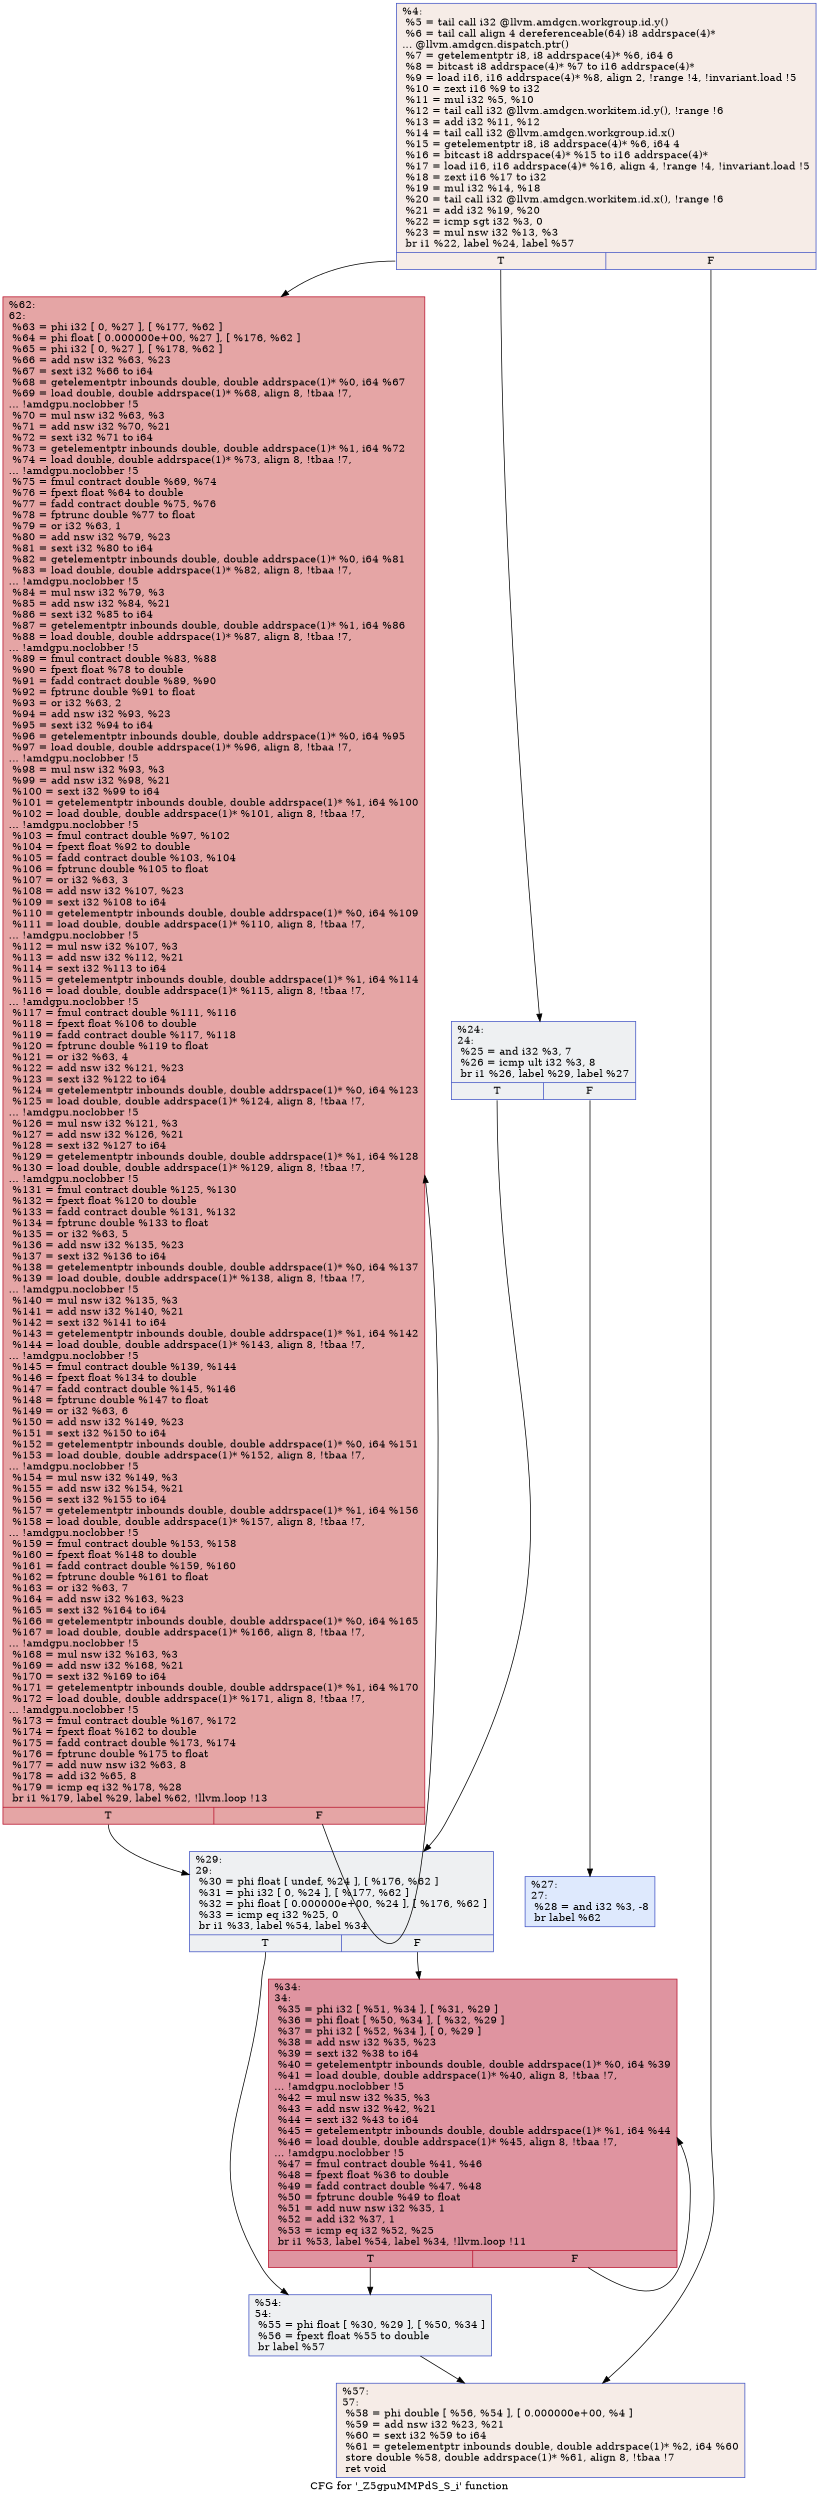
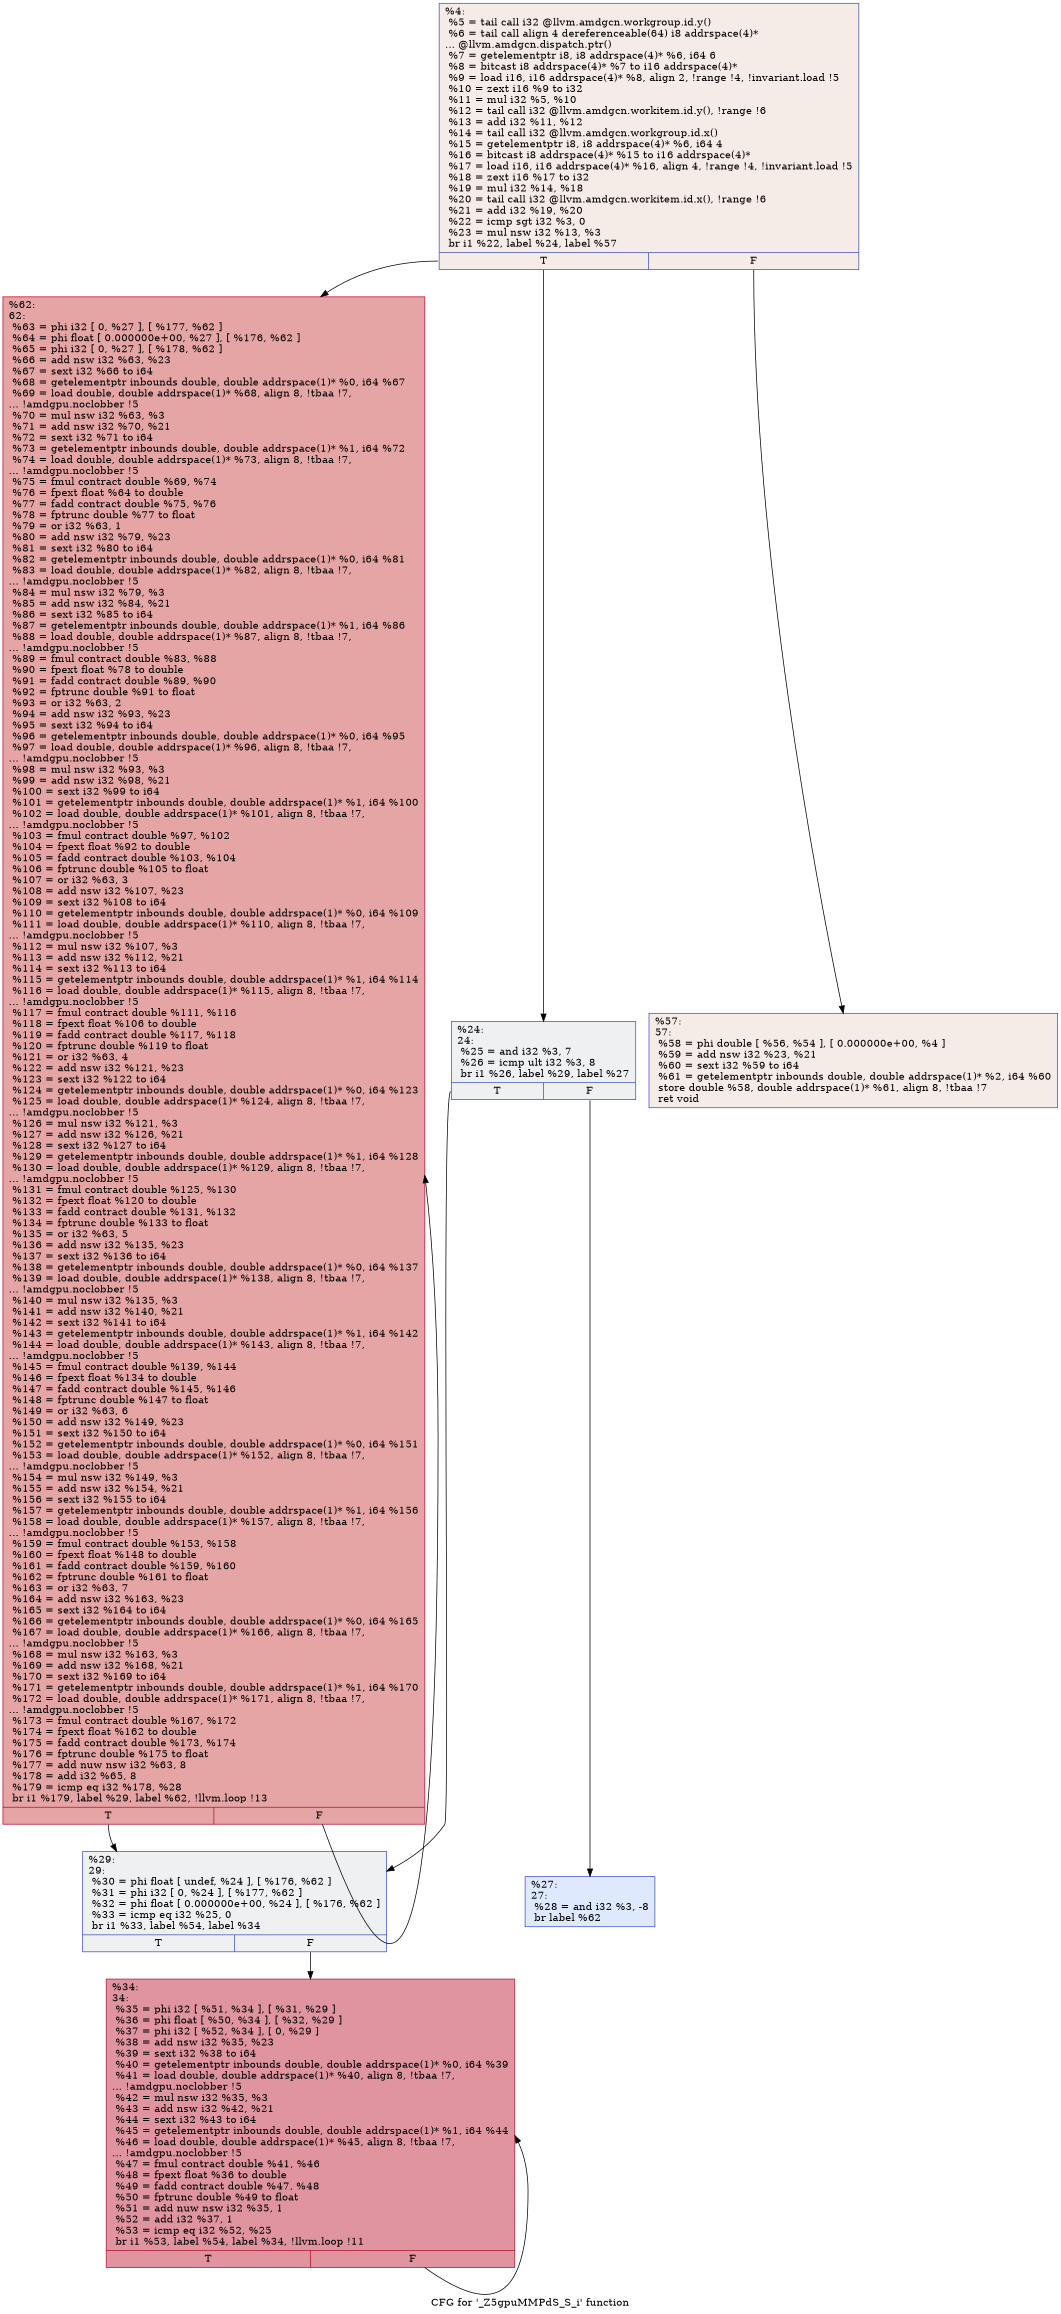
node "%54:": removed
